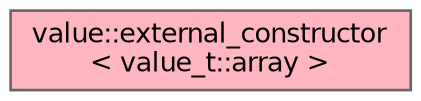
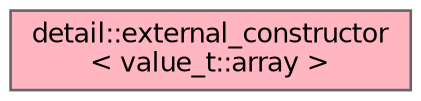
node "value::external_constructor < value_t::array >": label "value::external_constructor < value_t::array >" -> "detail::external_constructor < value_t::array >"
